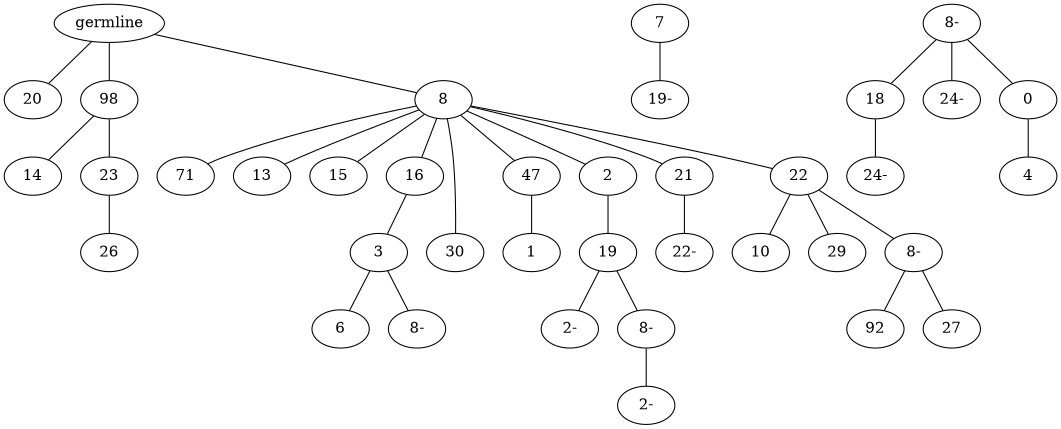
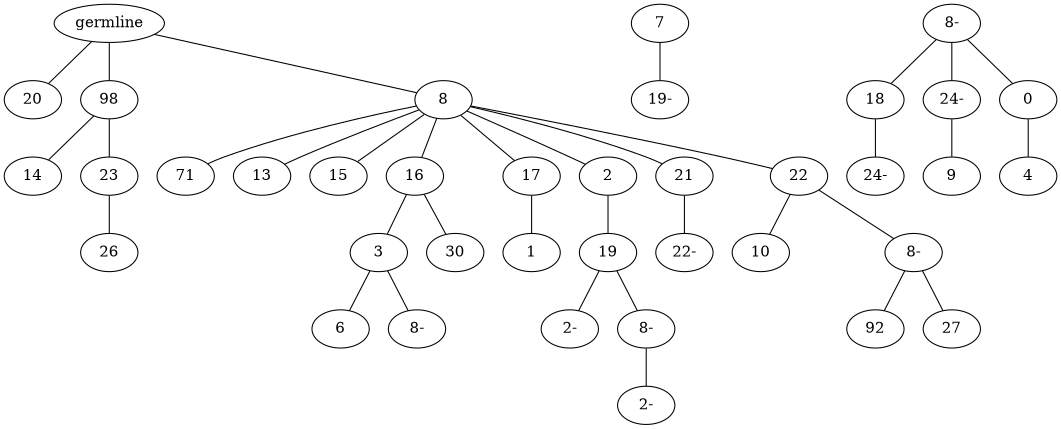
edge "8" -- "30": now "16" -- "30"
node "47": label "47" -> "17"
node "9": added
node "29": removed
